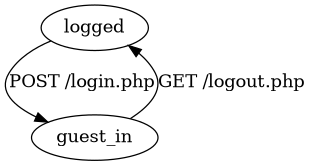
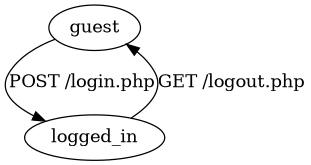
node "logged": label "logged" -> "guest"
node "guest_in": label "guest_in" -> "logged_in"
